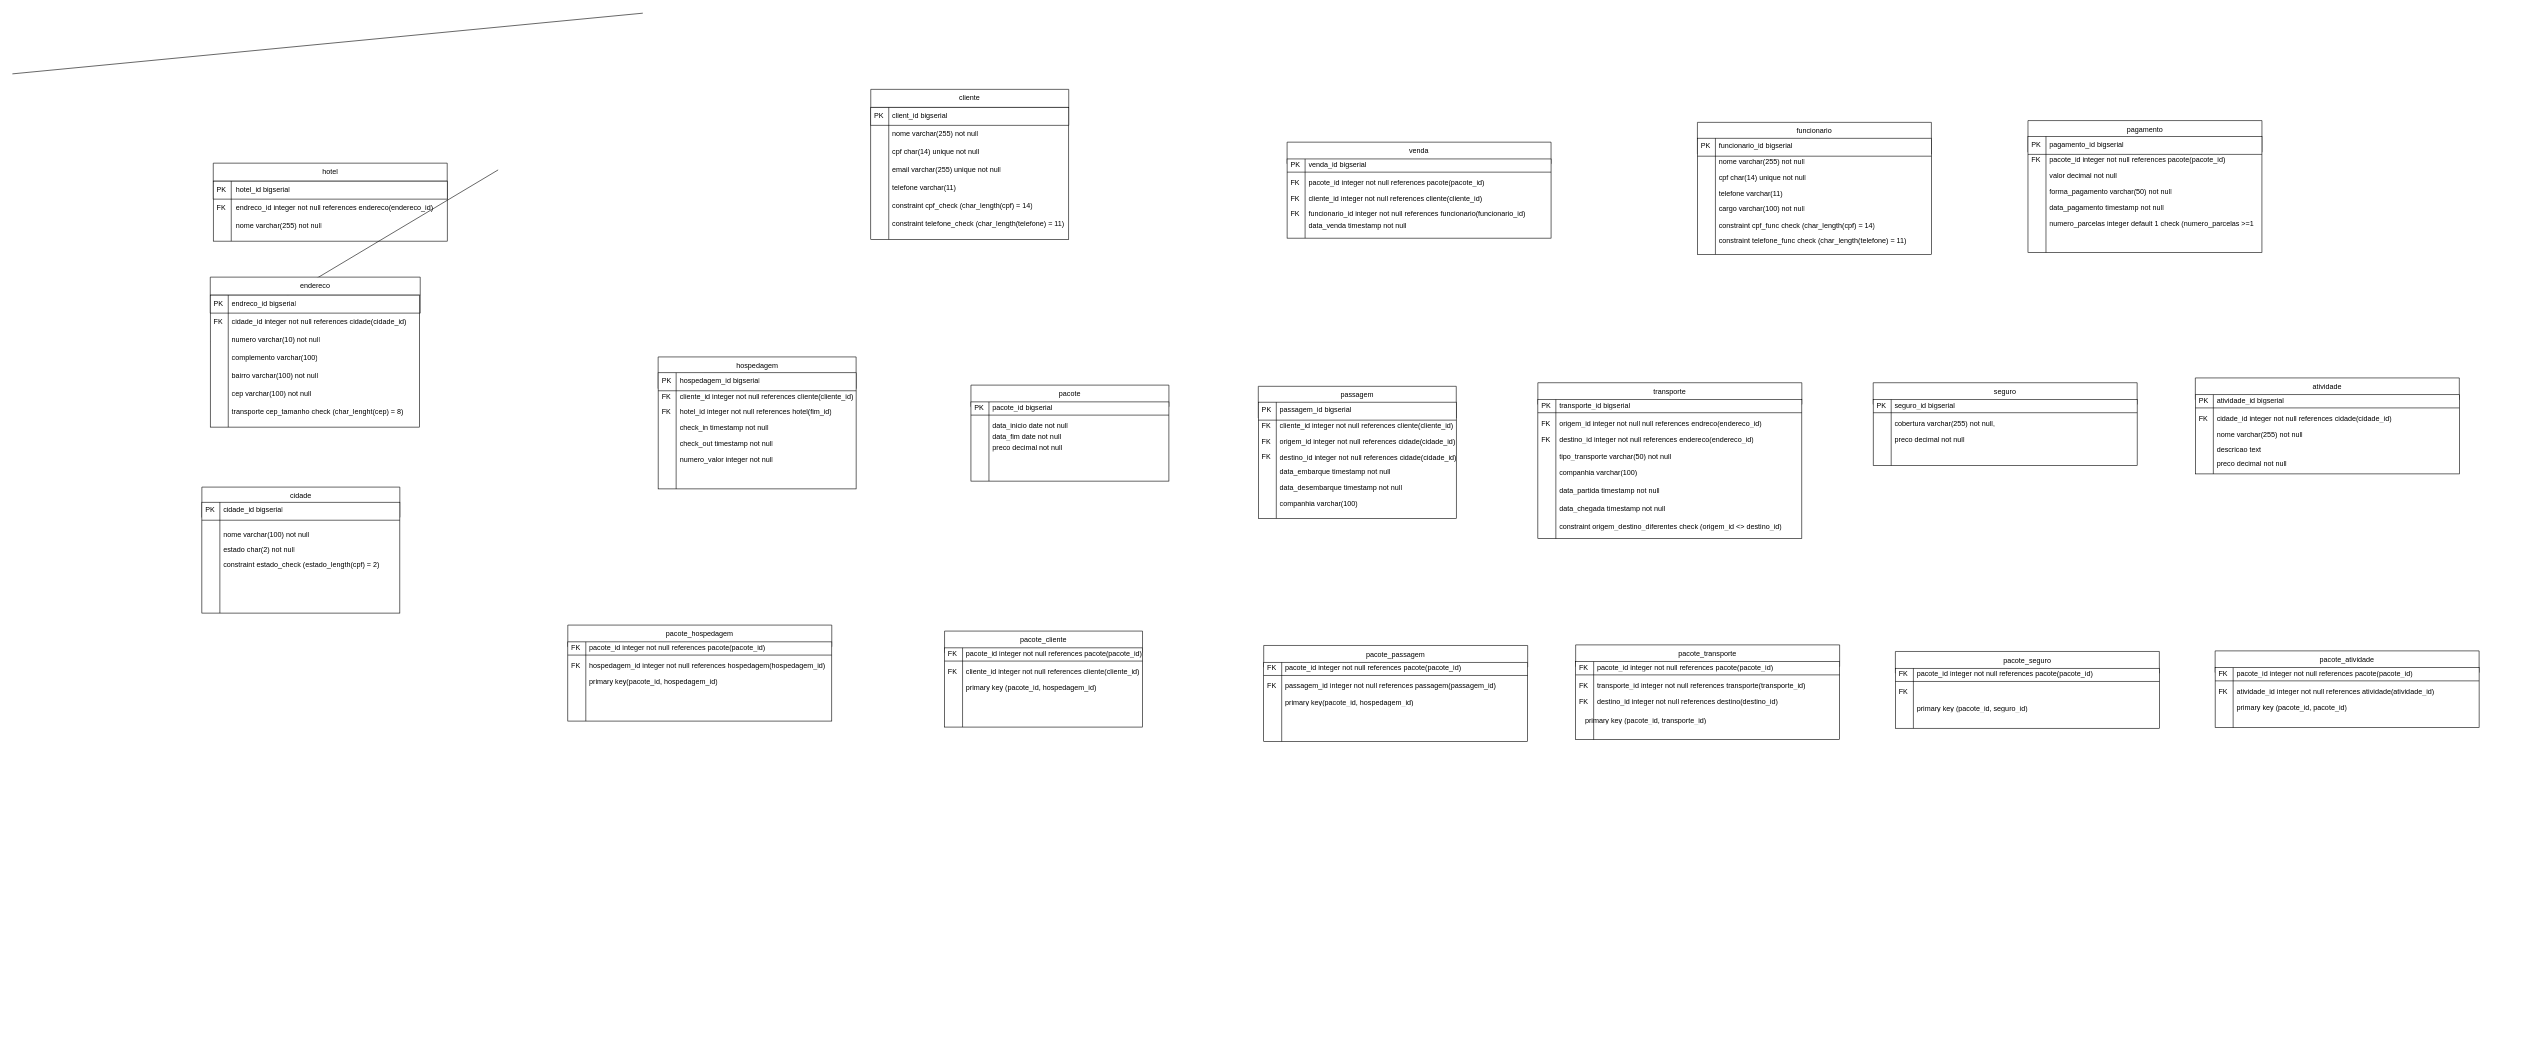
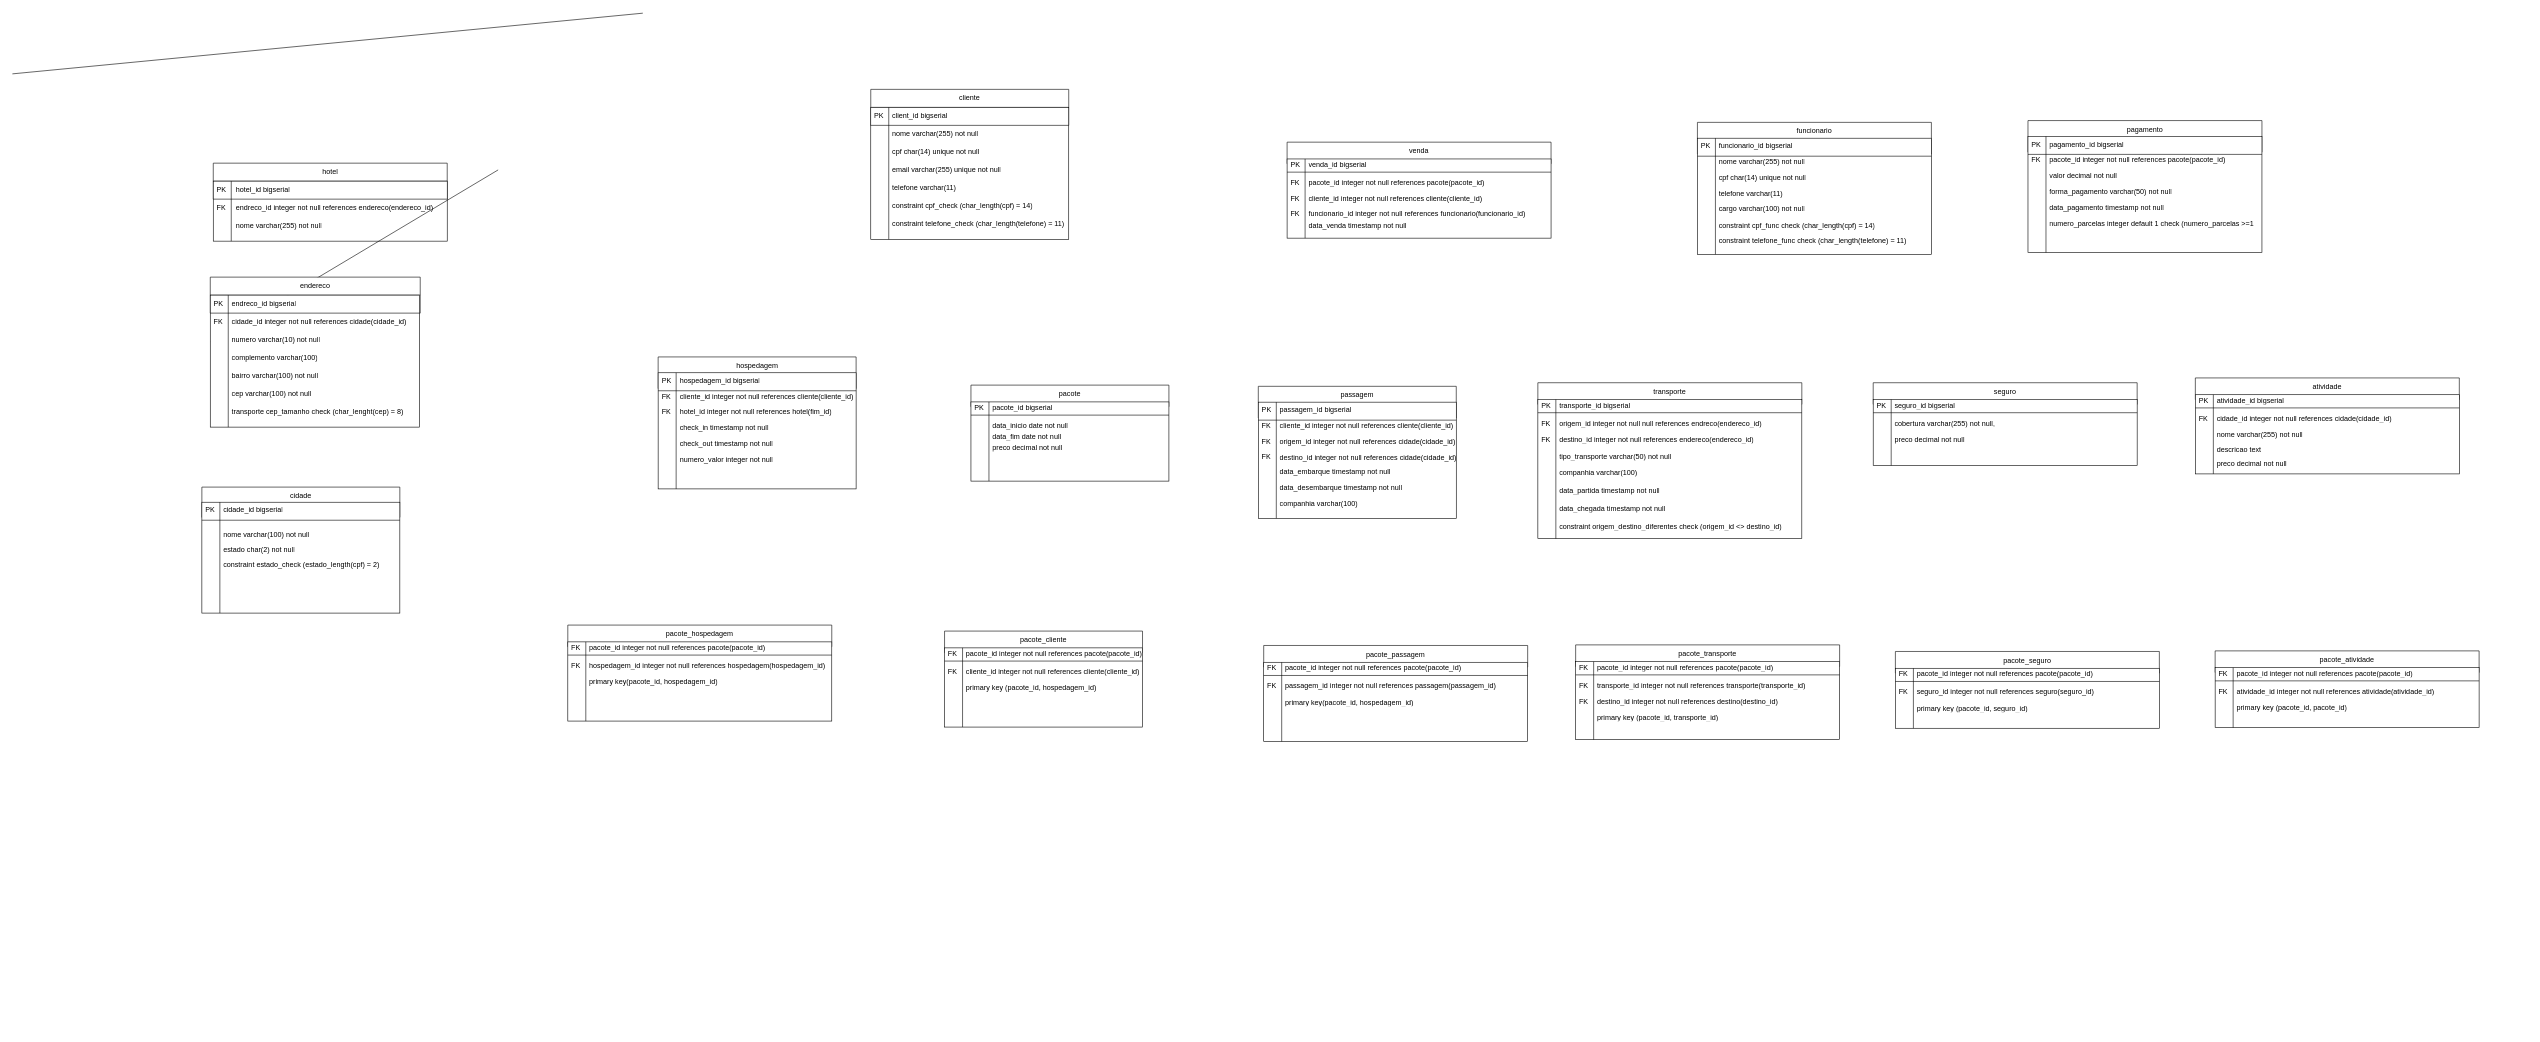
node "seguro_id integer not null references seguro(seguro_id)": added
node "primary key (pacote_id, transporte_id)": moved (1705, 720) -> (1717, 717)
